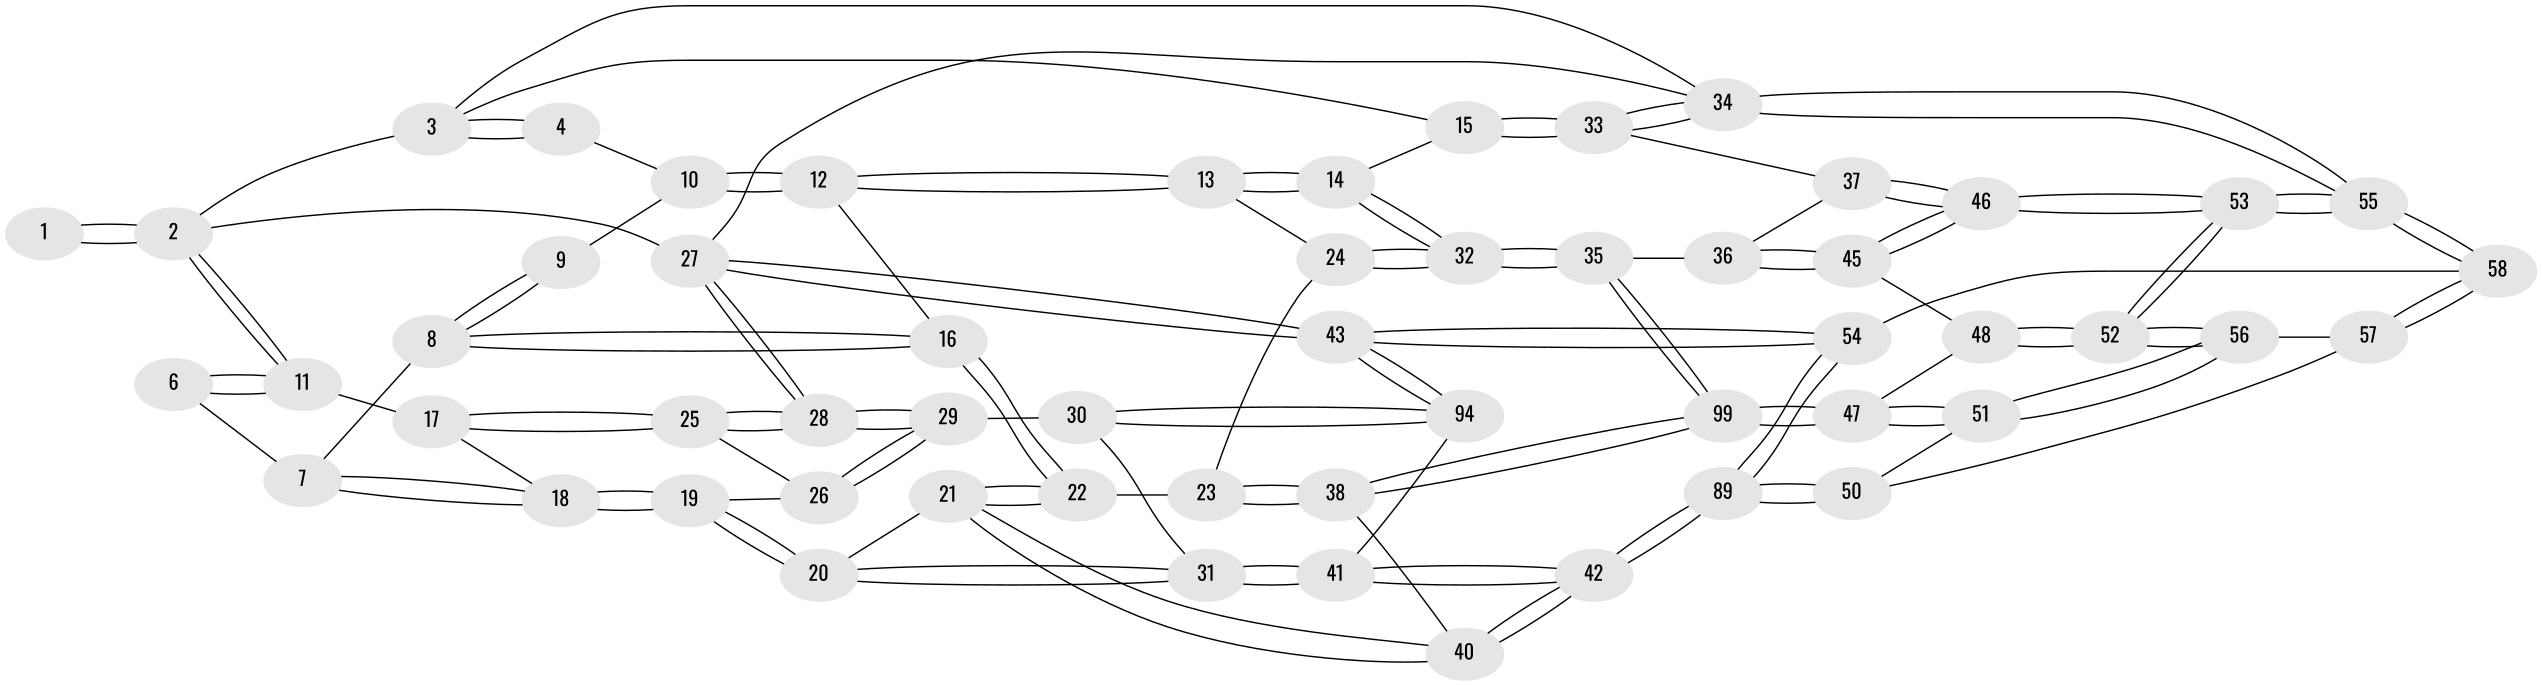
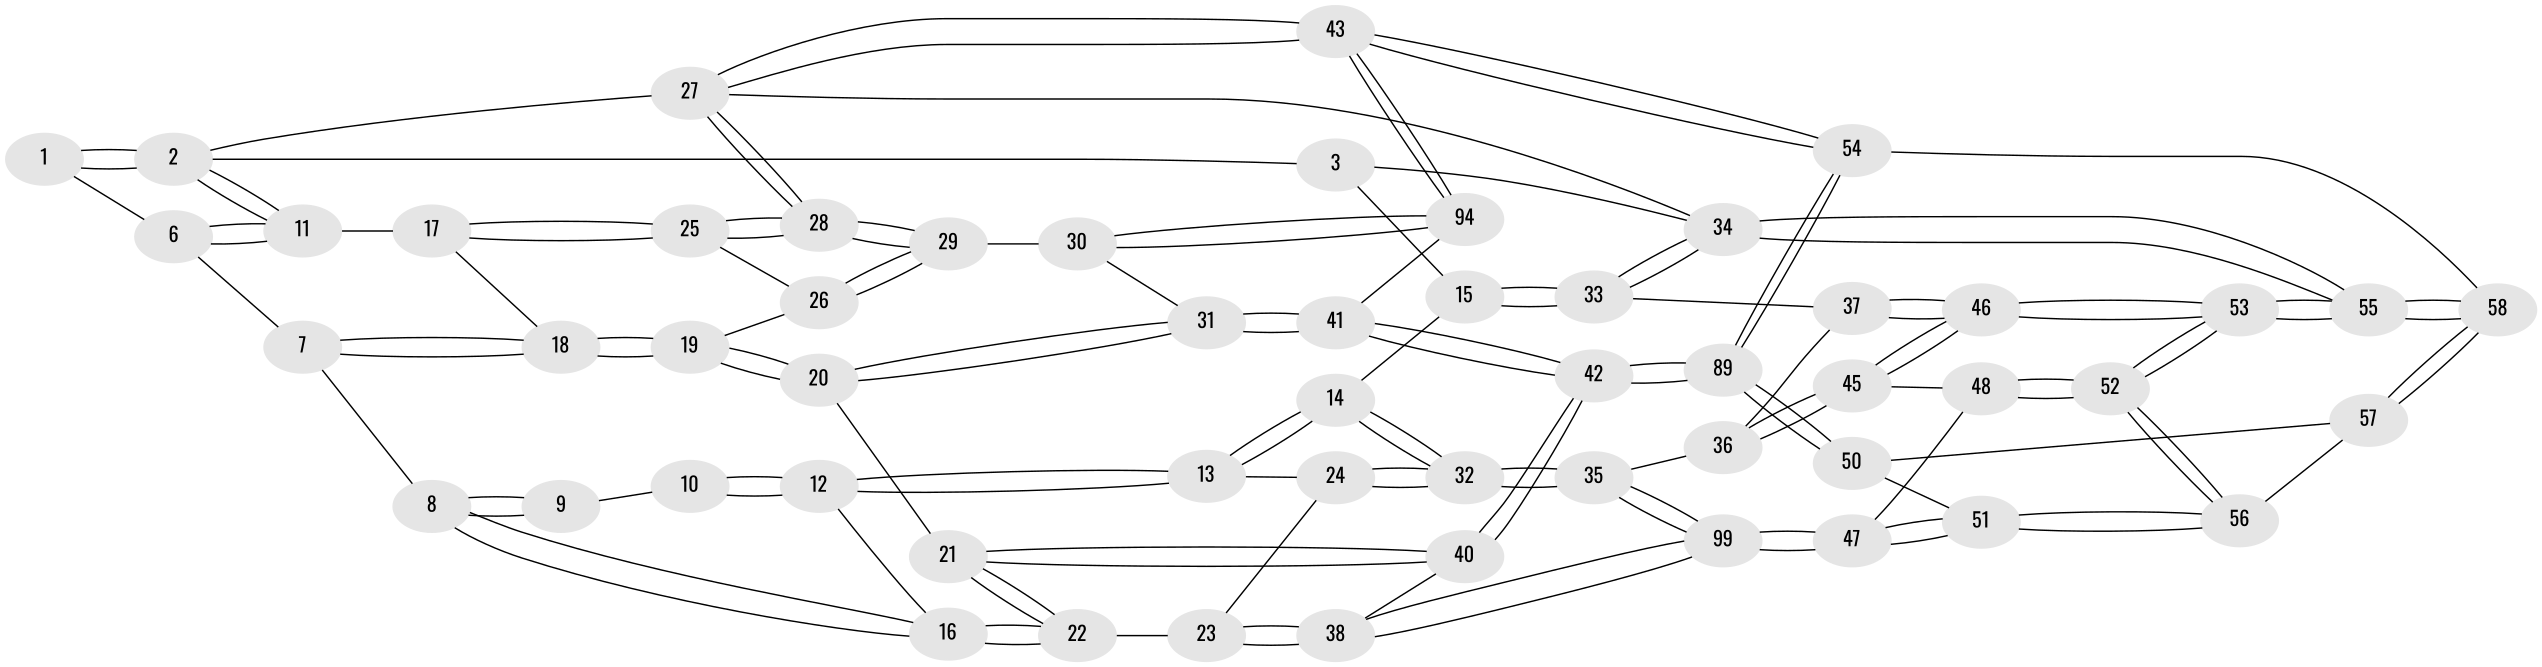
node "4": removed
edge "1" -- "6": added
